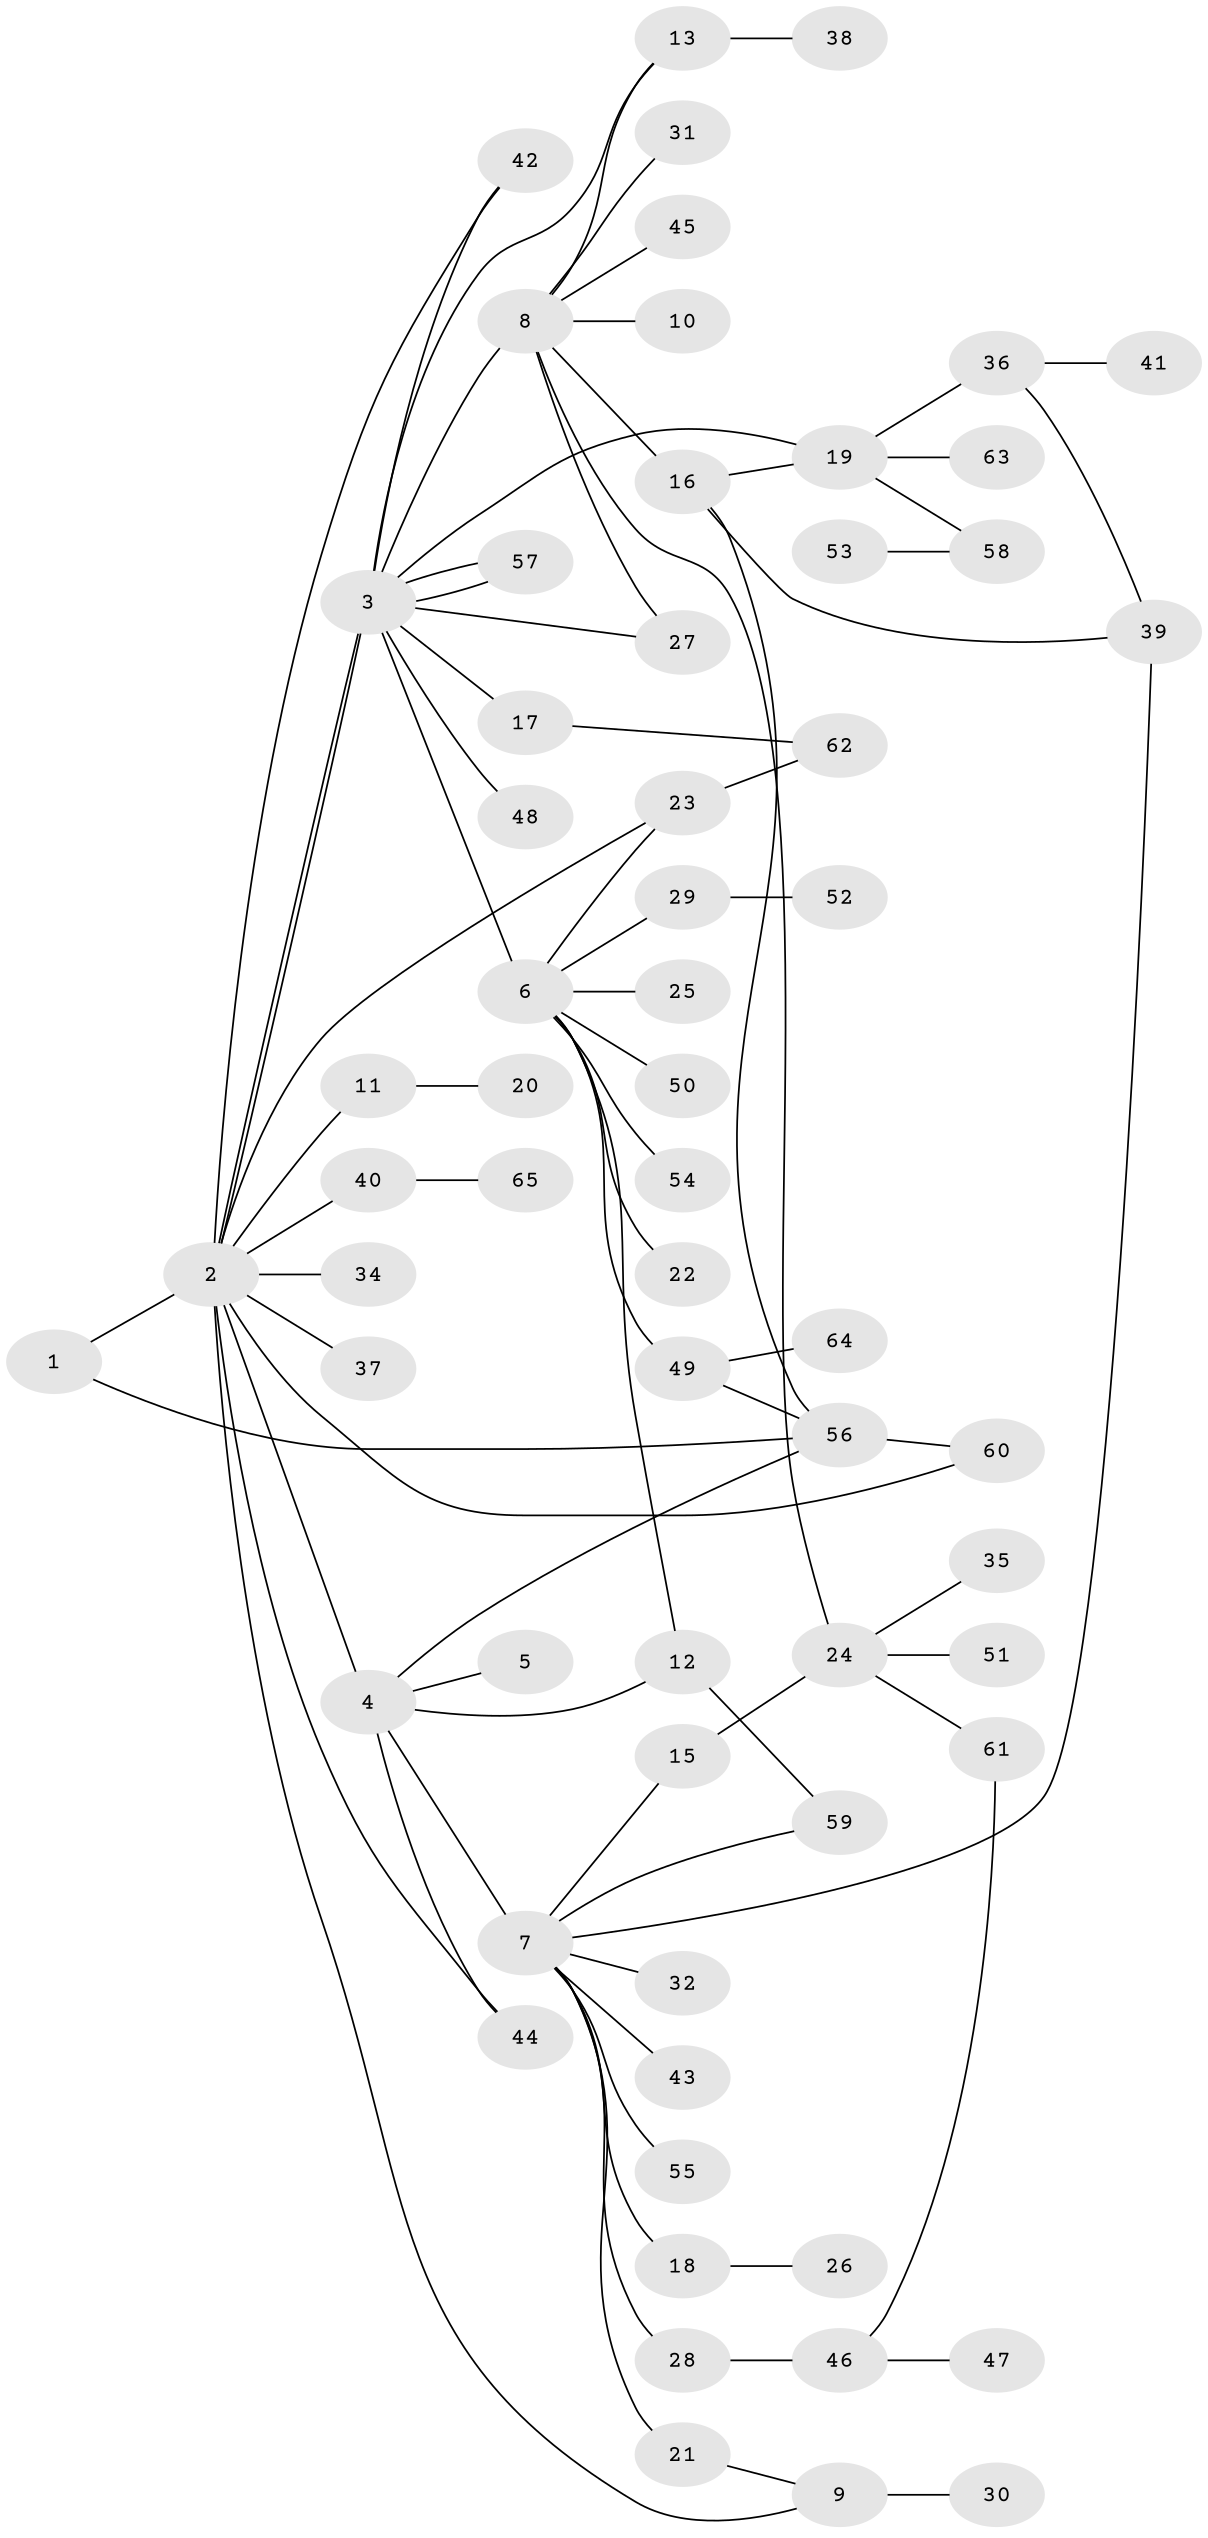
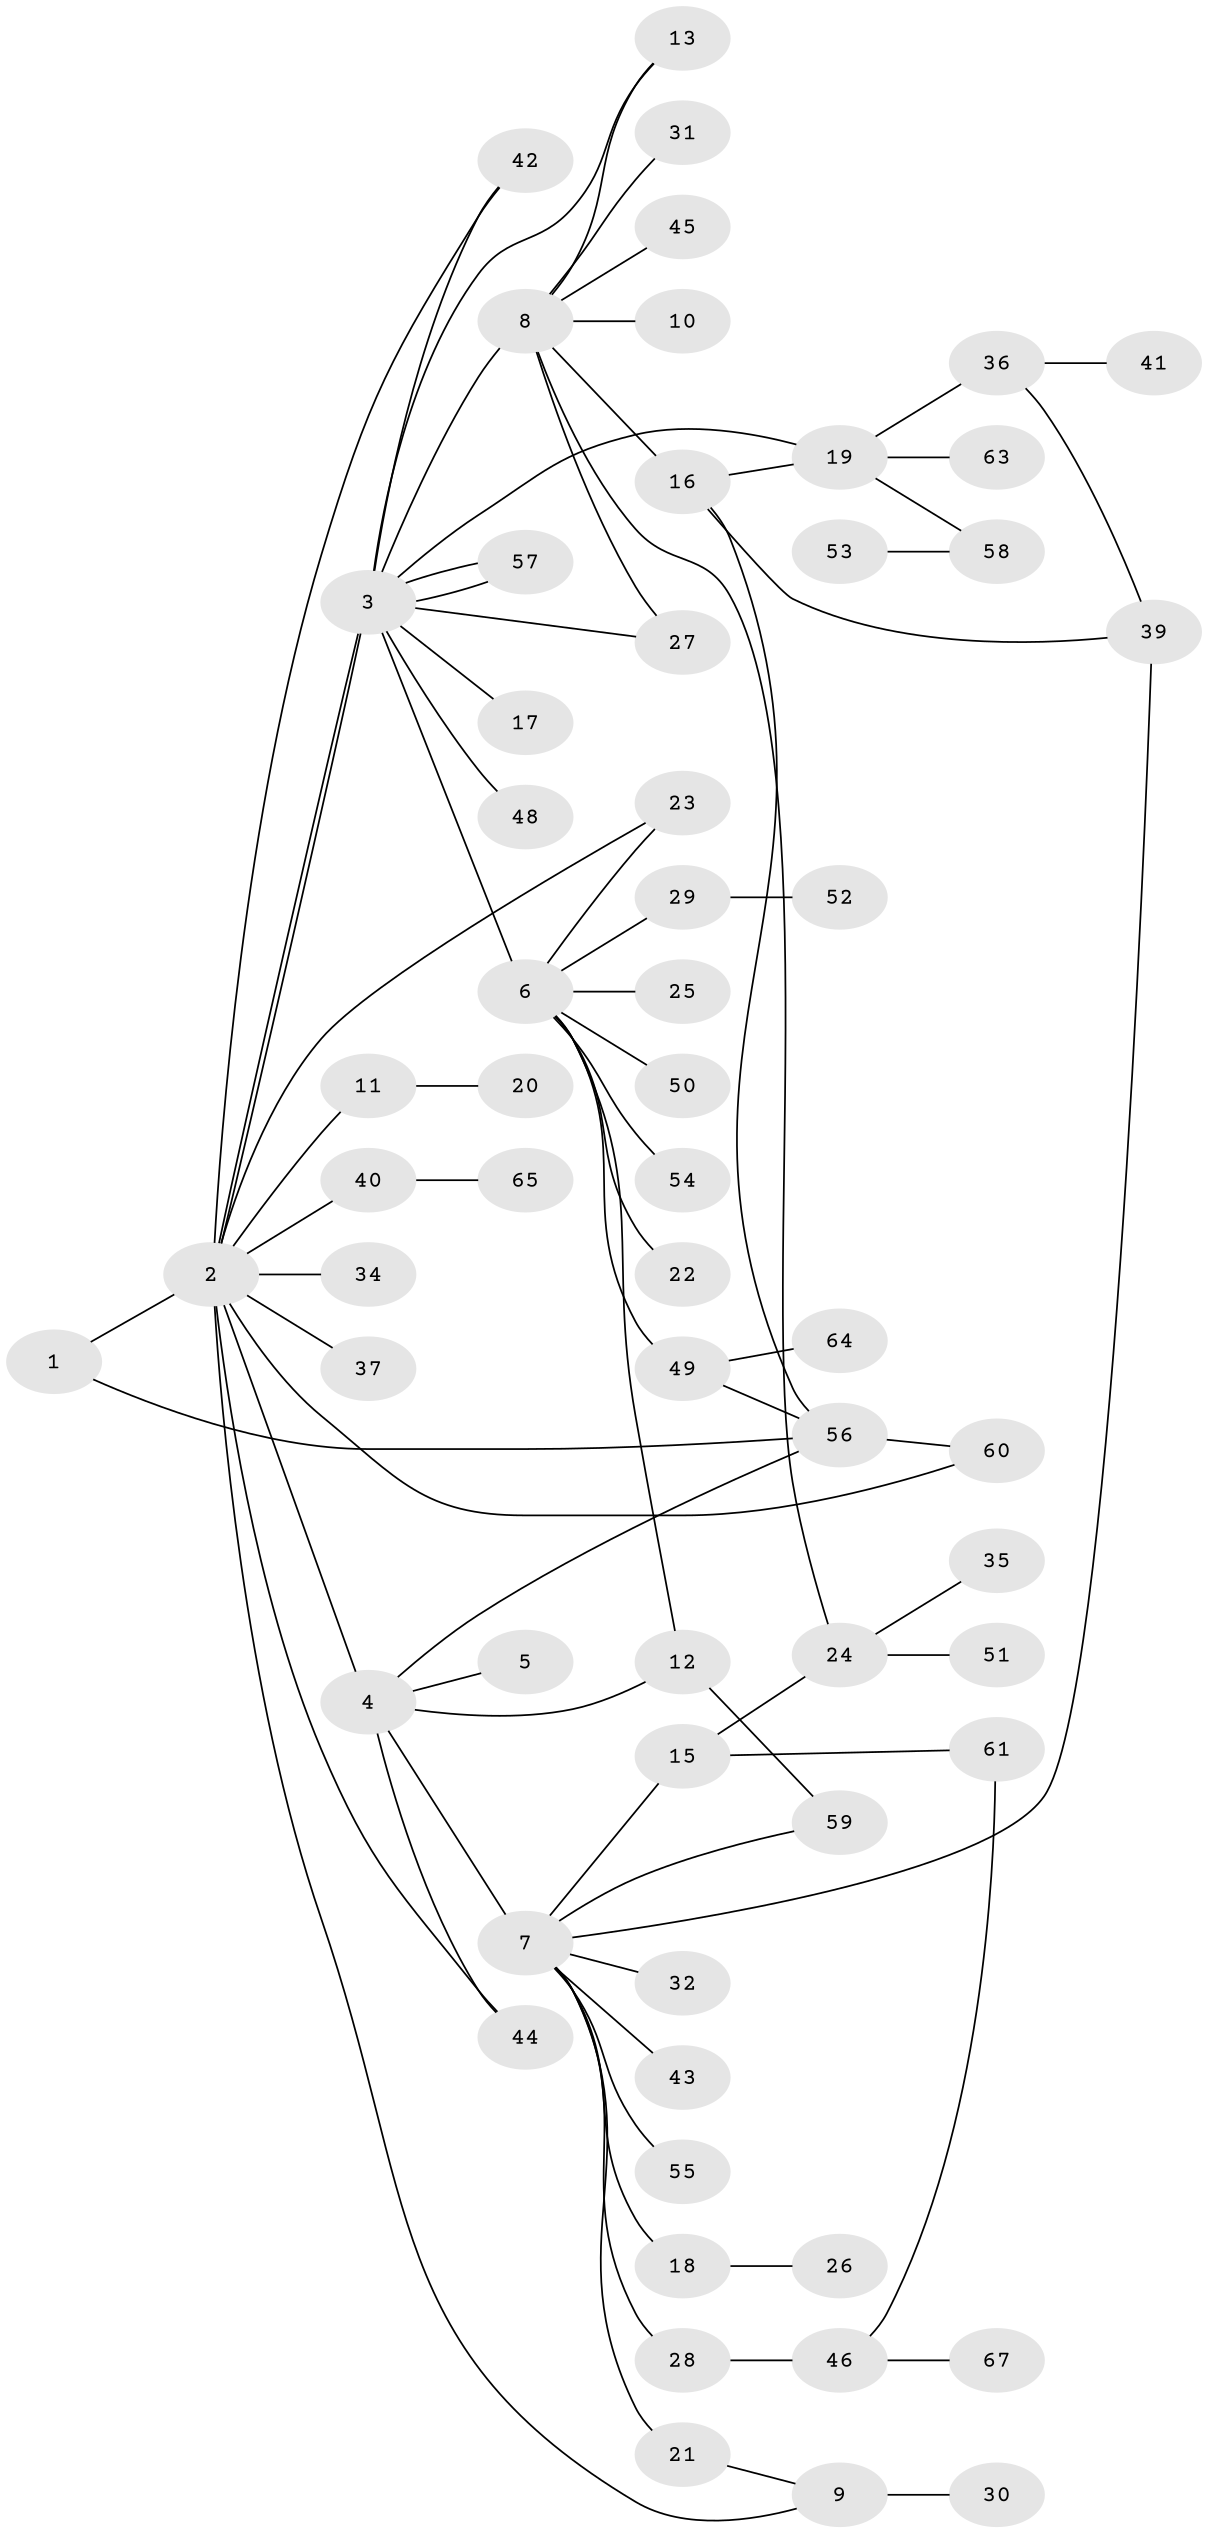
node "38": removed
node "62": removed
edge "24" -- "61": now "15" -- "61"
node "47": label "47" -> "67"
